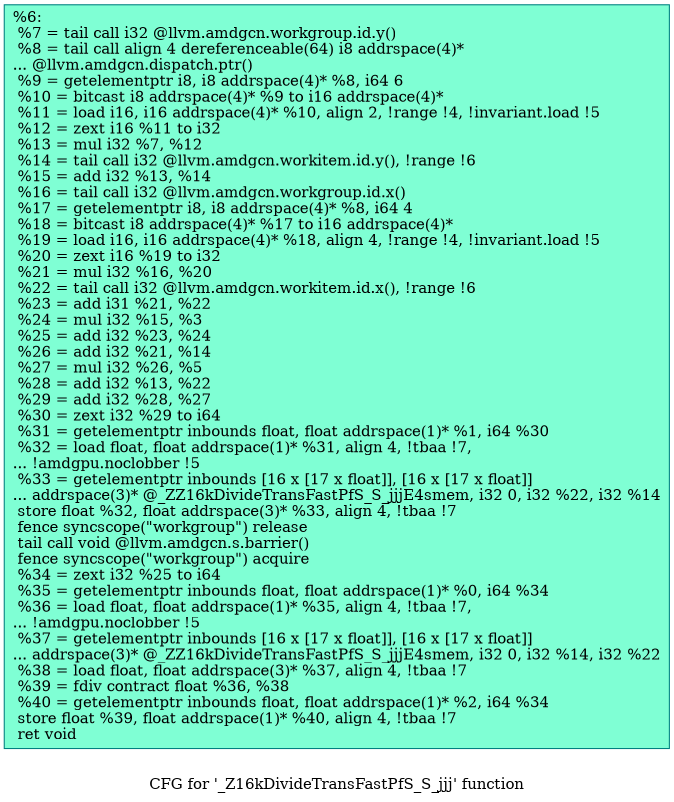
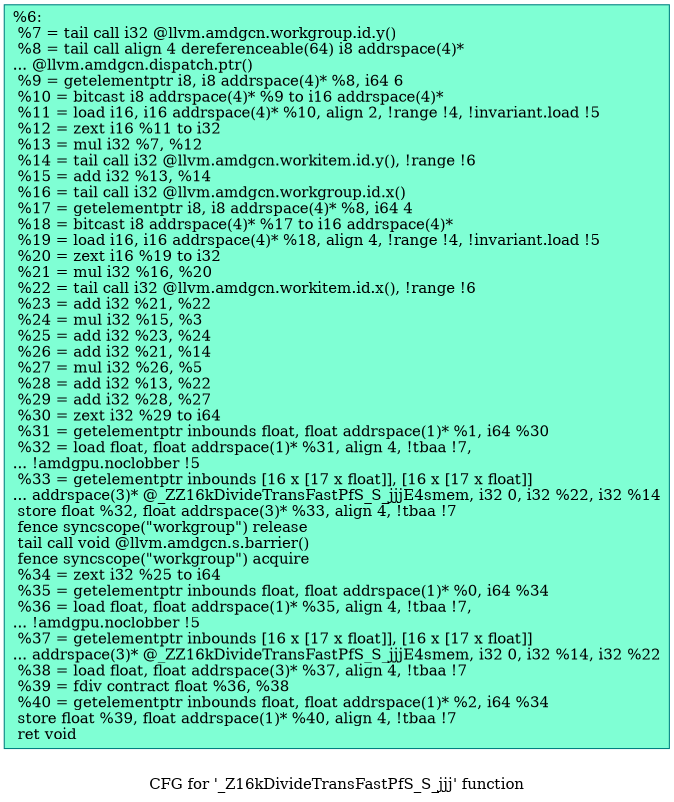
node "%6:": text "%23 = add i31 %21, %22" -> "%23 = add i32 %21, %22"
